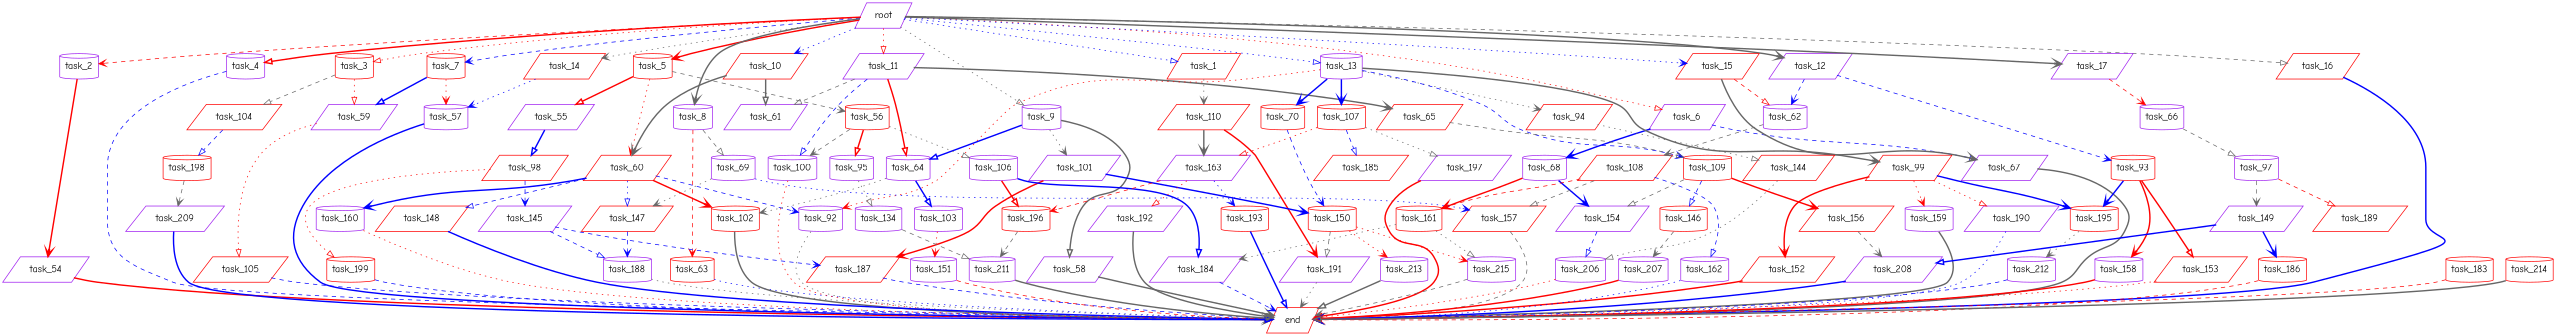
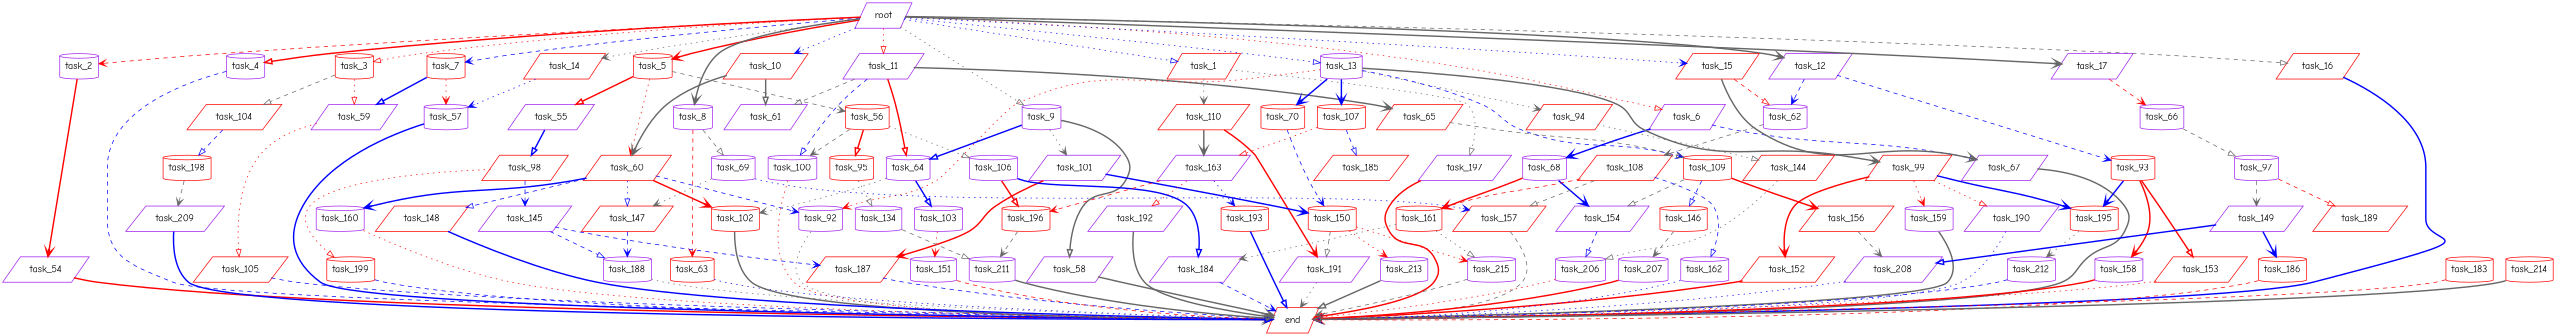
edge "task_107" -> "task_197": now "task_1" -> "task_197"
node "task_95": color purple -> red
edge "task_208" -> "end": style bold -> dotted
